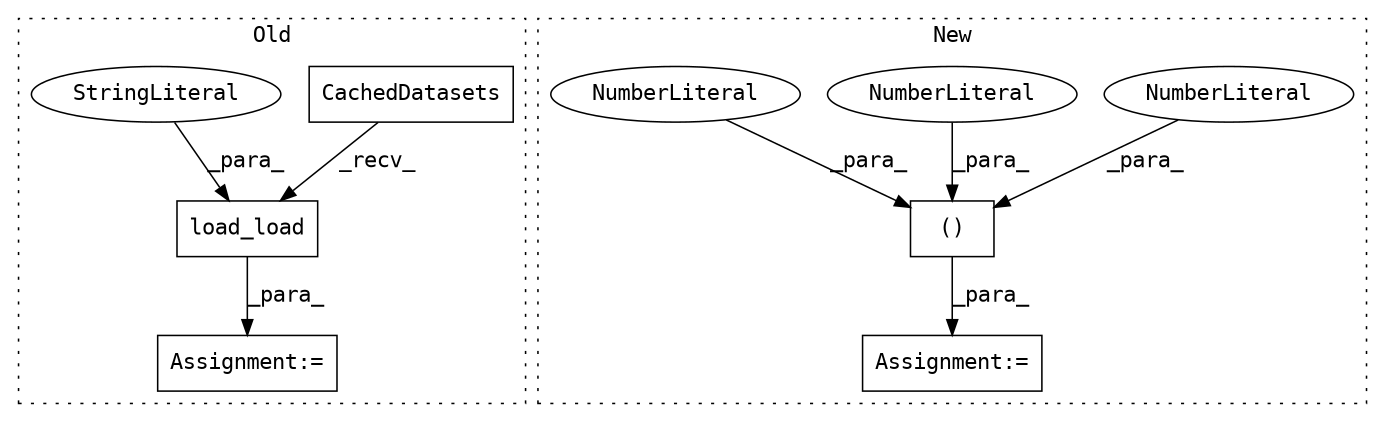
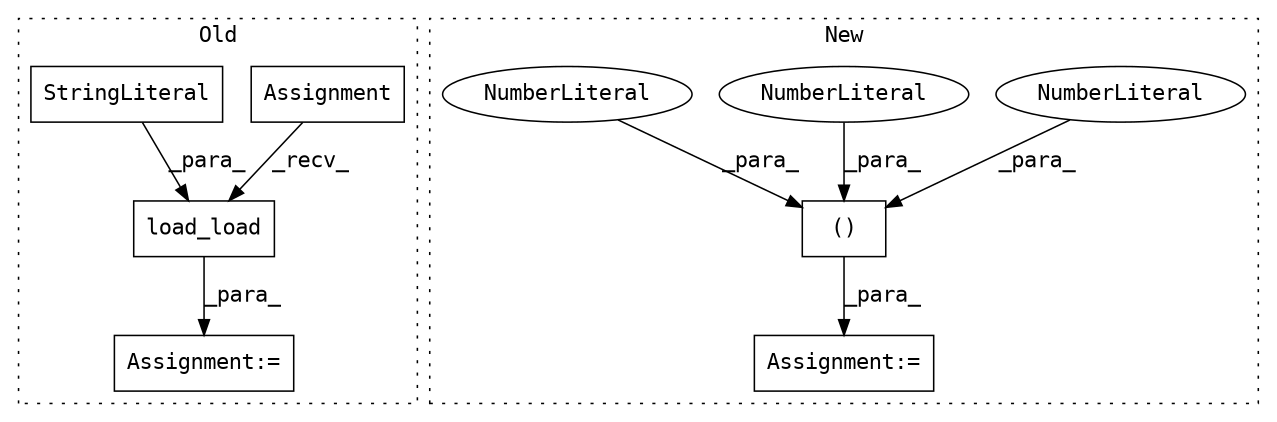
node "StringLiteral": shape ellipse -> box
node "CachedDatasets": label "CachedDatasets" -> "Assignment"
